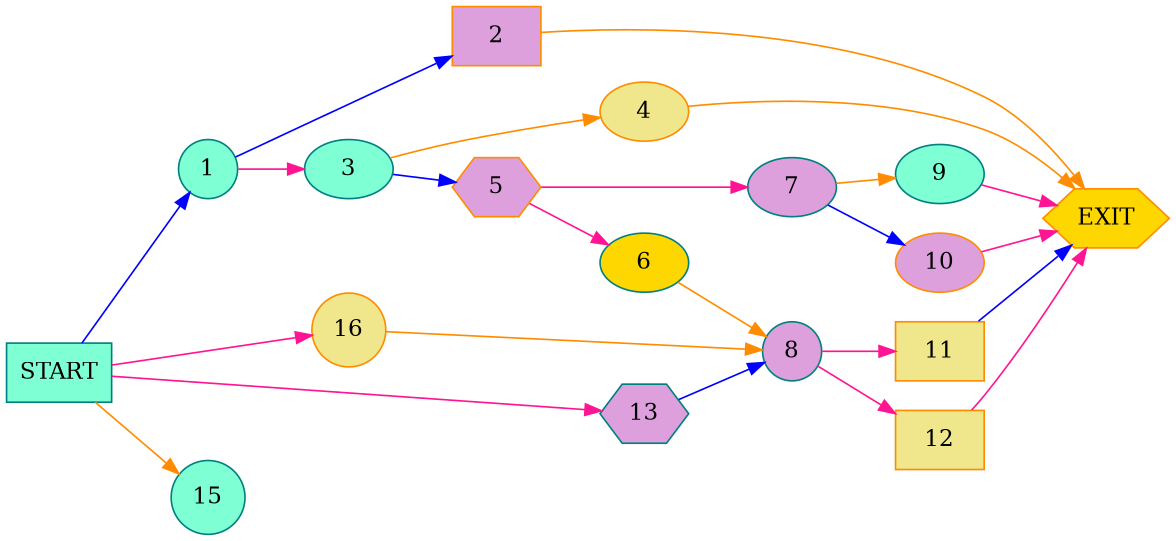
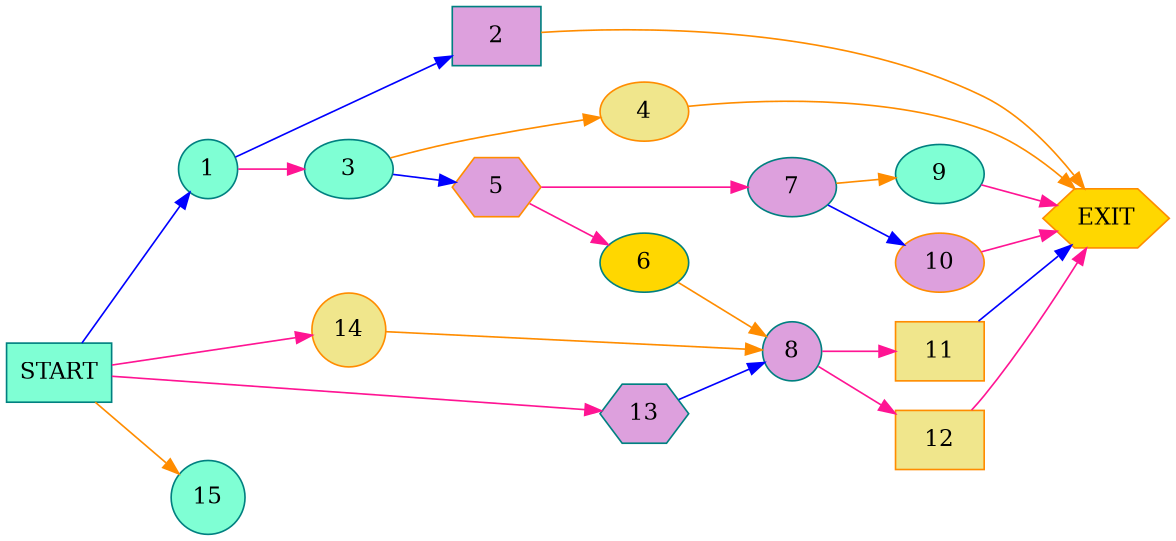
node "2": color darkorange -> teal
node "16": label "16" -> "14"
